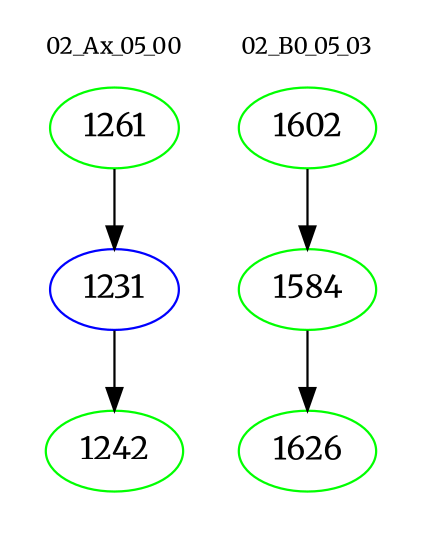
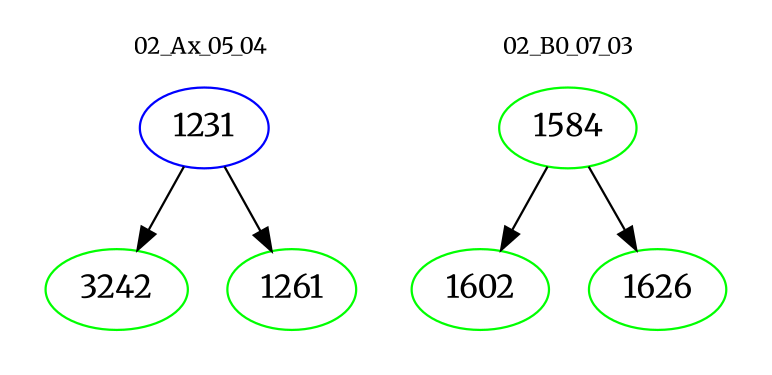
cluster "02_Ax_05_00": label "02_Ax_05_00" -> "02_Ax_05_04"
cluster "02_B0_05_03": label "02_B0_05_03" -> "02_B0_07_03"
edge "1261" -> "1231": reversed
edge "1602" -> "1584": reversed
node "1242": label "1242" -> "3242"
